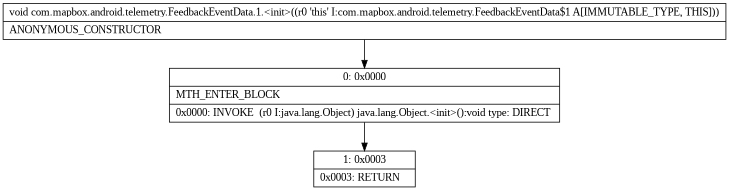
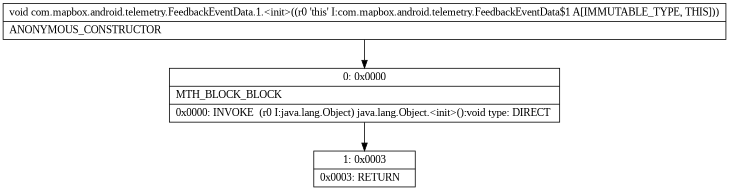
node "0: 0x0000": text "MTH_ENTER_BLOCK" -> "MTH_BLOCK_BLOCK"
